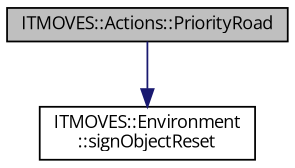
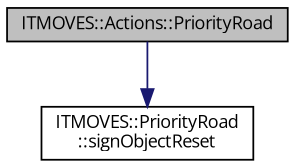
node "ITMOVES::Environment ::signObjectReset": label "ITMOVES::Environment ::signObjectReset" -> "ITMOVES::PriorityRoad ::signObjectReset"
